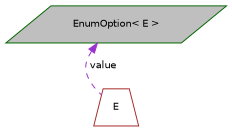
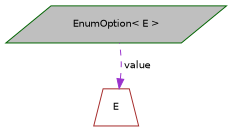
edge "E" -> "EnumOption< E >": reversed
